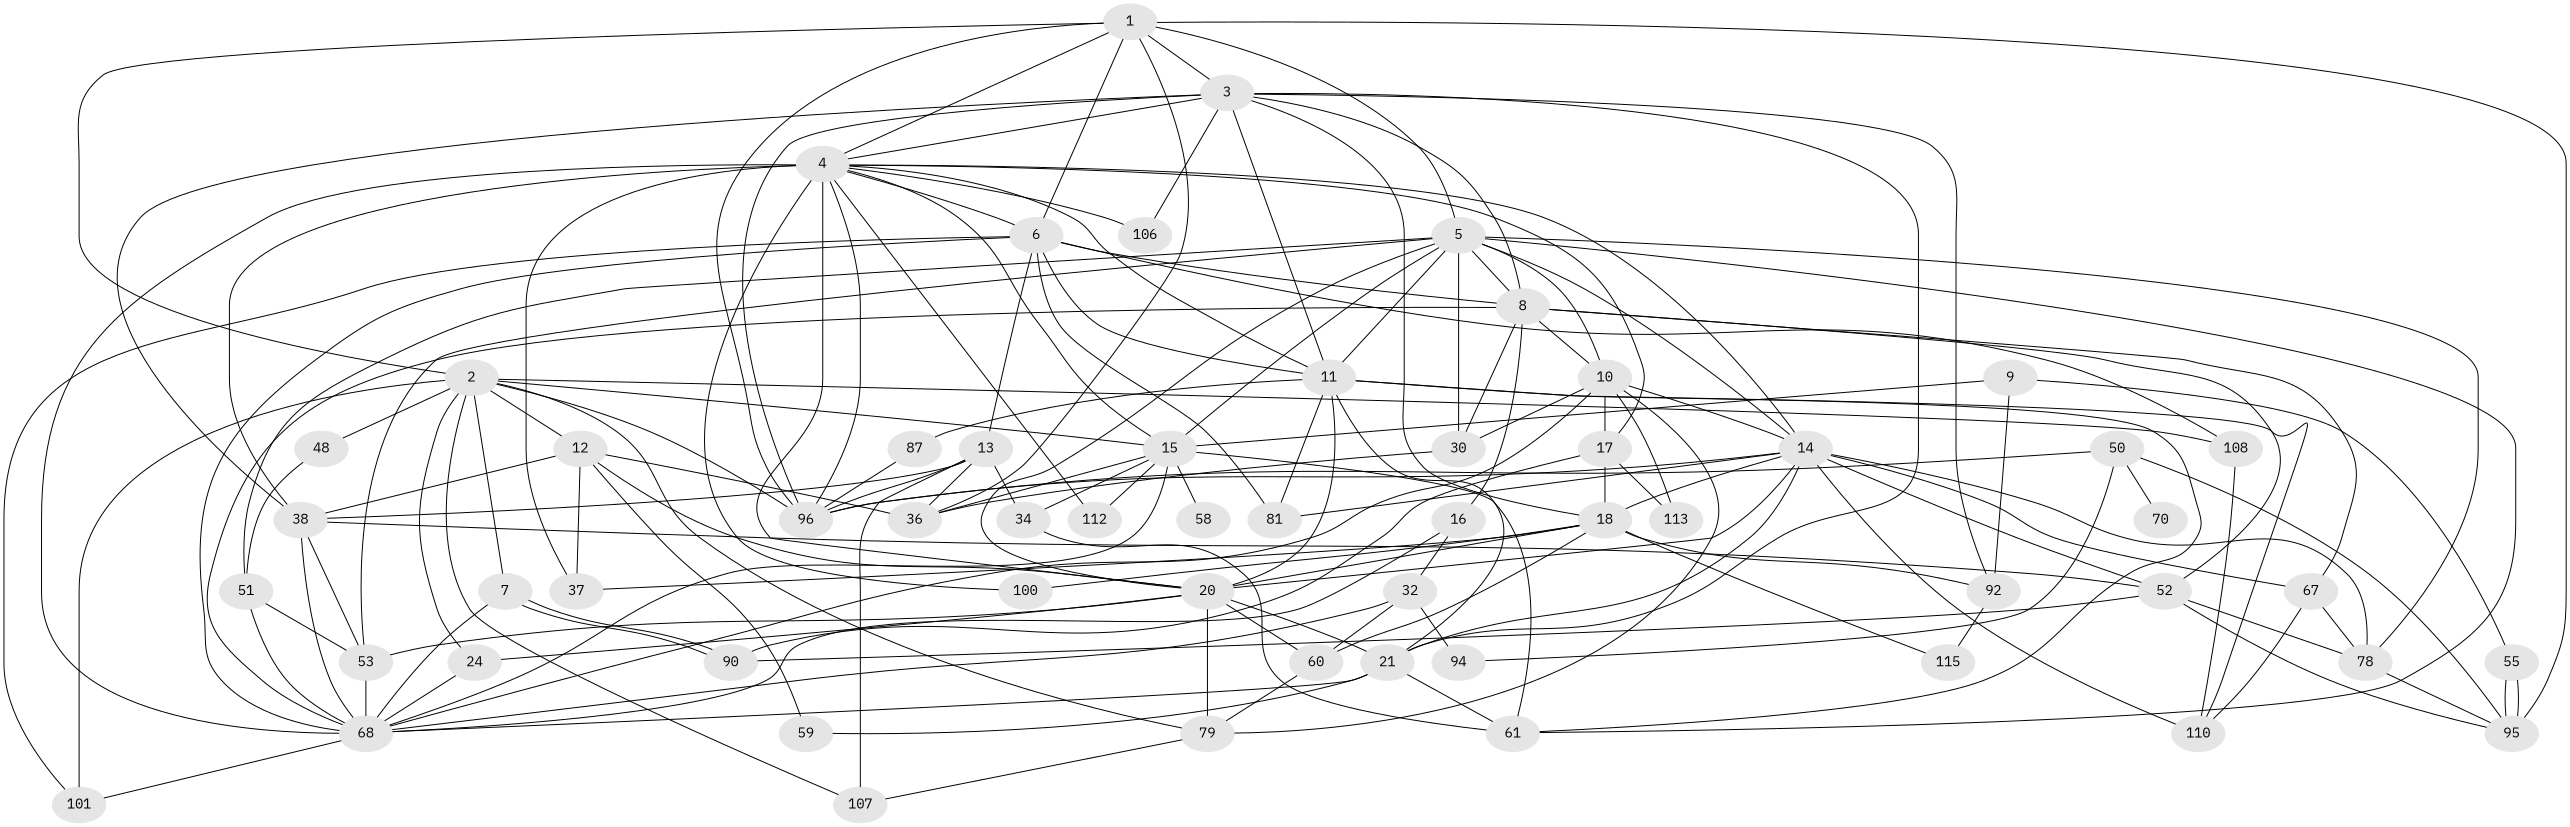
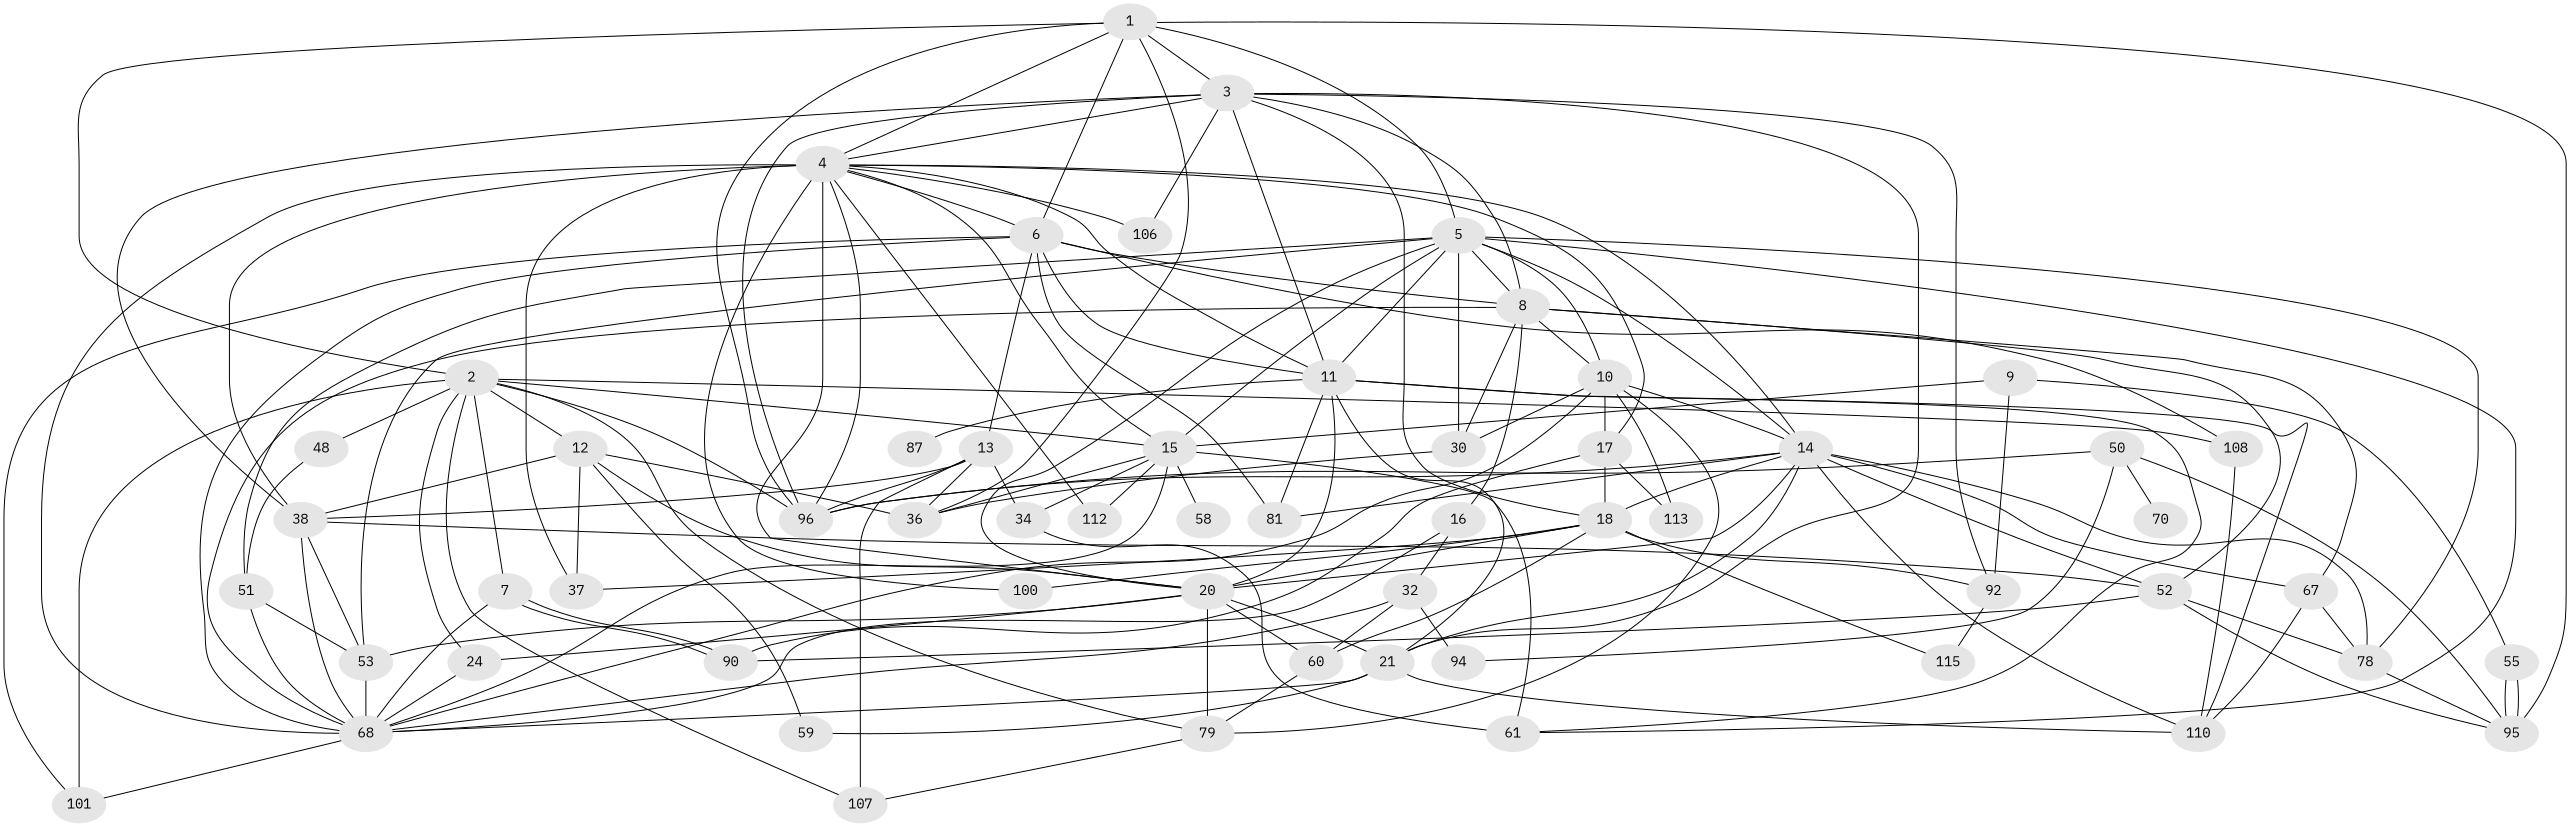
edge "87" -- "96": removed
edge "21" -- "61": now "21" -- "110"
